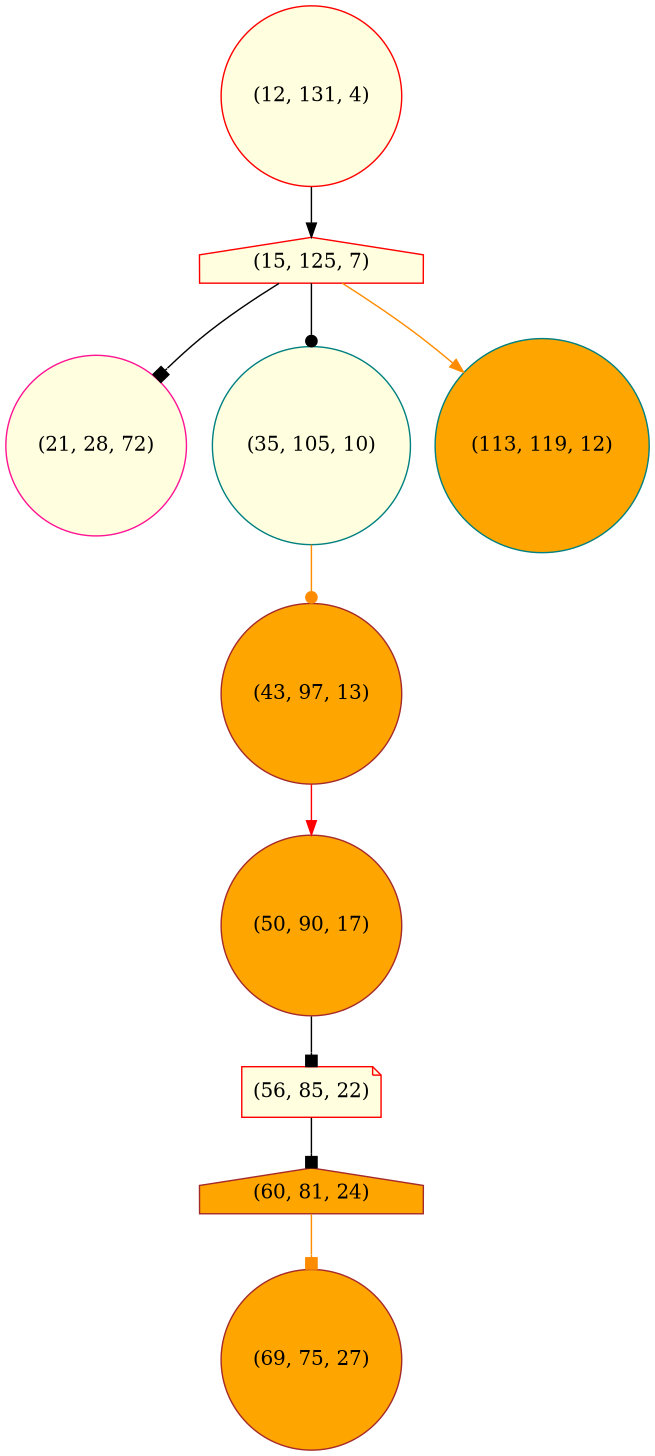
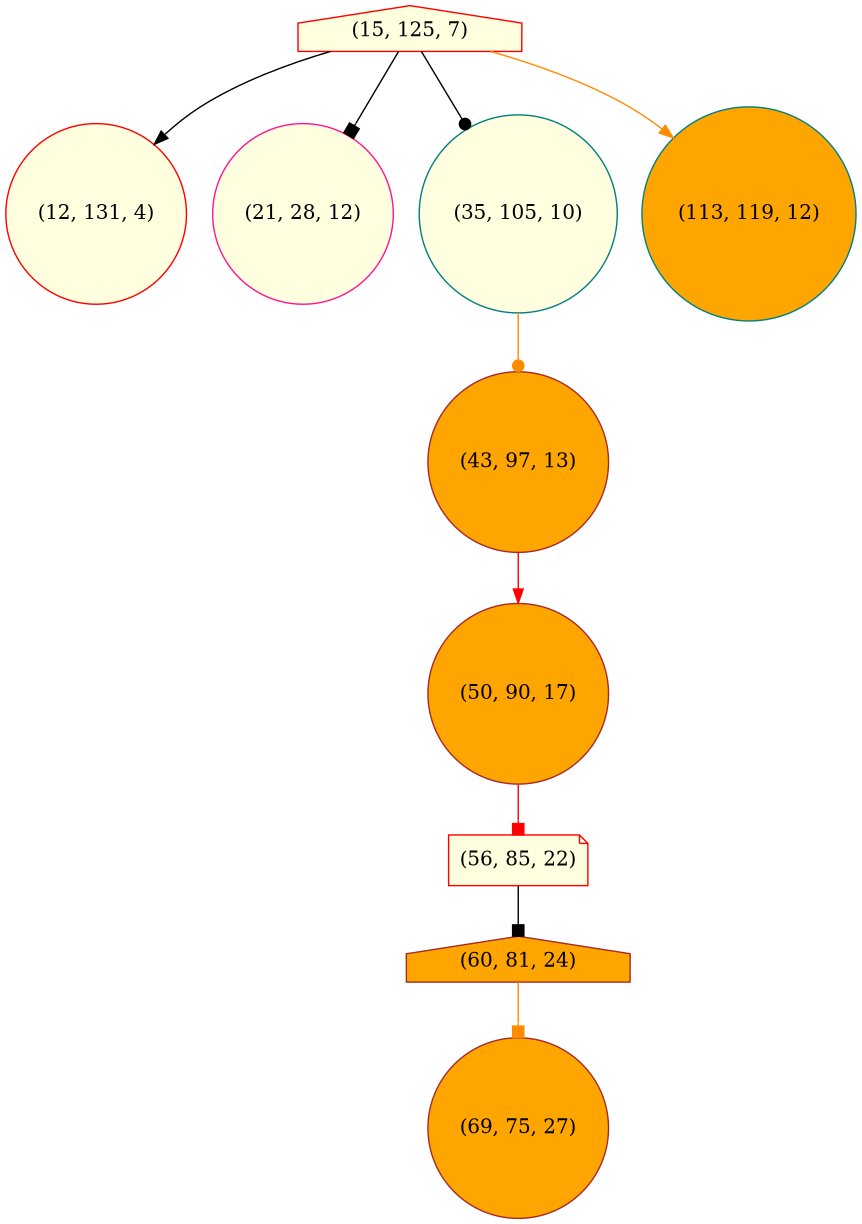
edge "(12, 131, 4)" -> "(15, 125, 7)": reversed
node "(21, 28, 72)": label "(21, 28, 72)" -> "(21, 28, 12)"
edge "(50, 90, 17)" -> "(56, 85, 22)": color black -> red
